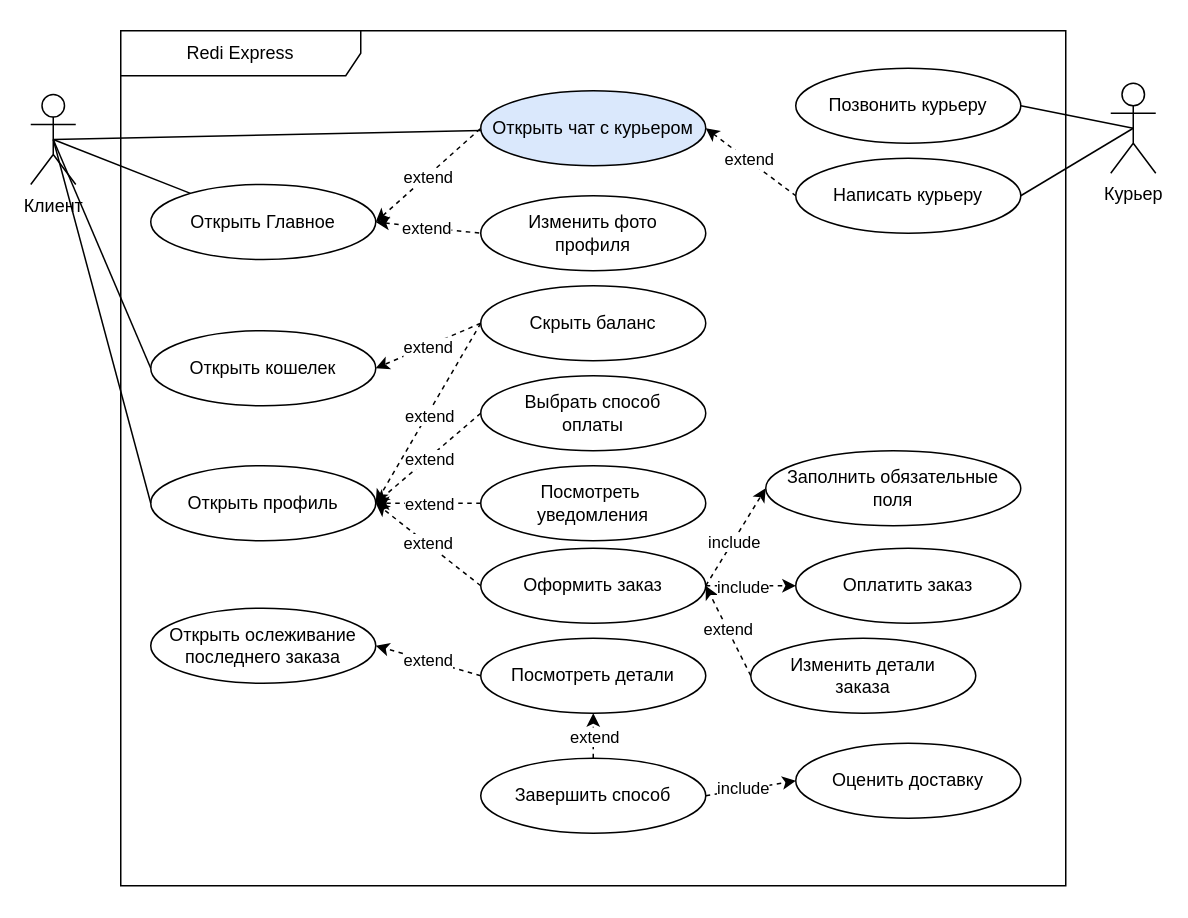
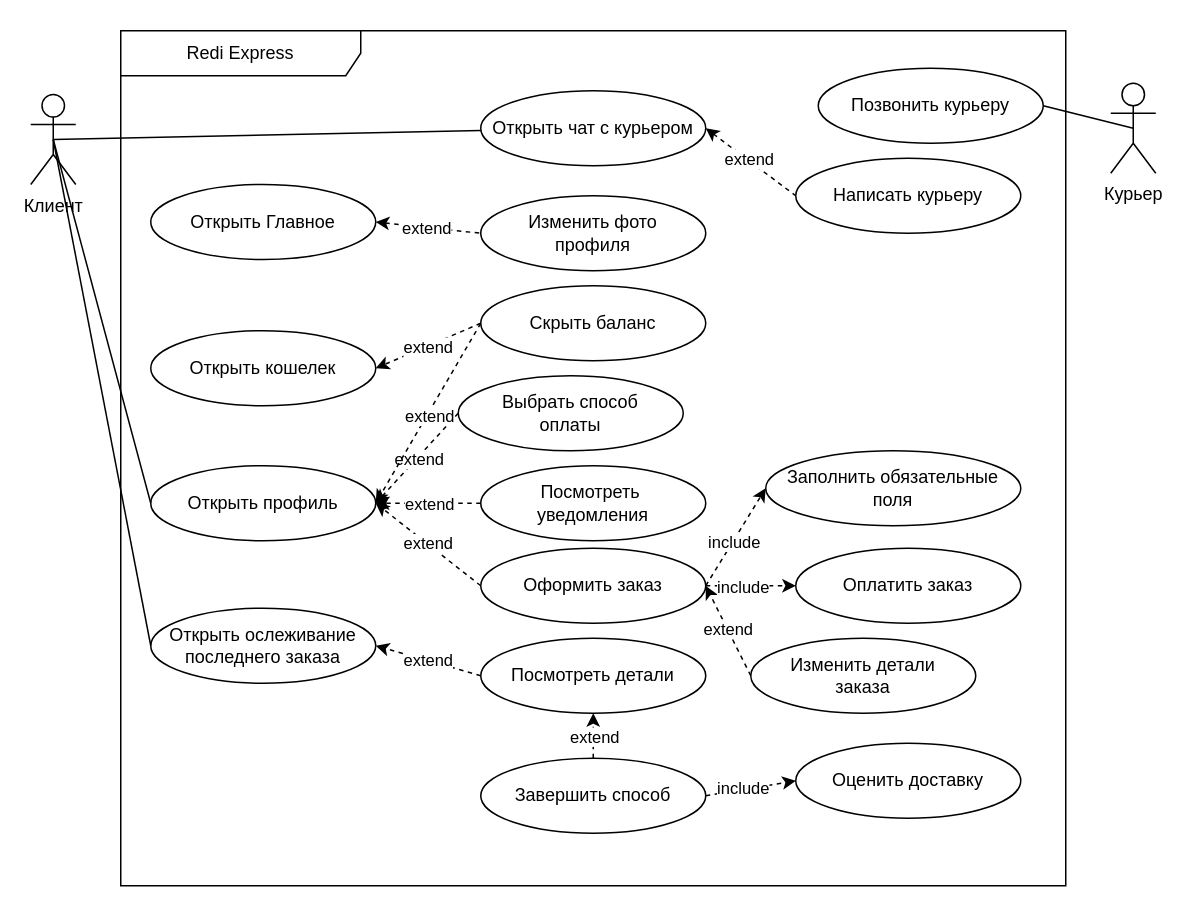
node "Позвонить курьеру": moved (908, 106) -> (931, 106)
node "Открыть чат с курьером": fillcolor #dae8fc -> #ffffff
edge "Курьер" -- "Написать курьеру": removed
edge "Клиент" -- "Открыть Главное": now "Клиент" -- "Открыть ослеживание последнего заказа"
edge "Открыть чат с курьером" -> "Открыть Главное": removed, label "extend"
edge "Клиент" -- "Открыть кошелек": removed
node "Выбрать способ оплаты": moved (593, 413) -> (571, 413)
